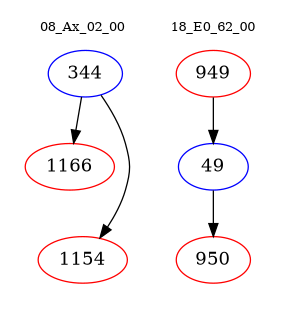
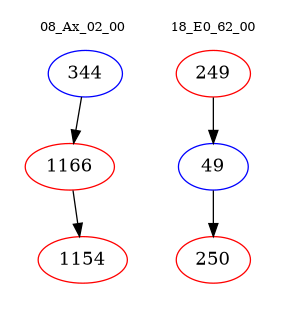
node "949": label "949" -> "249"
edge "344" -> "1154": now "1166" -> "1154"
node "950": label "950" -> "250"
